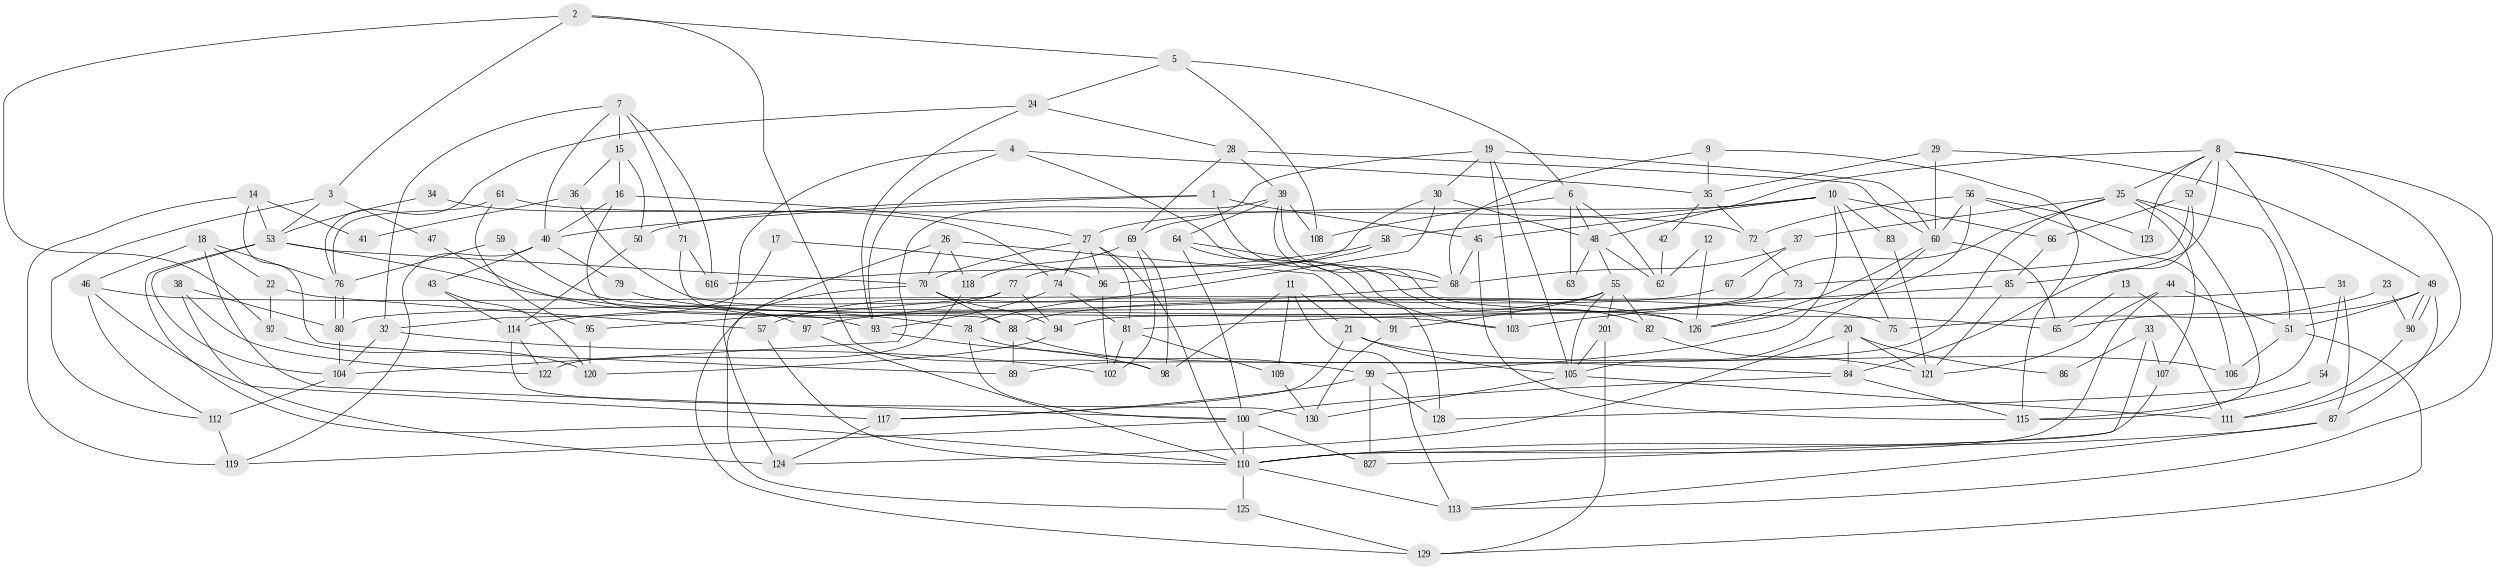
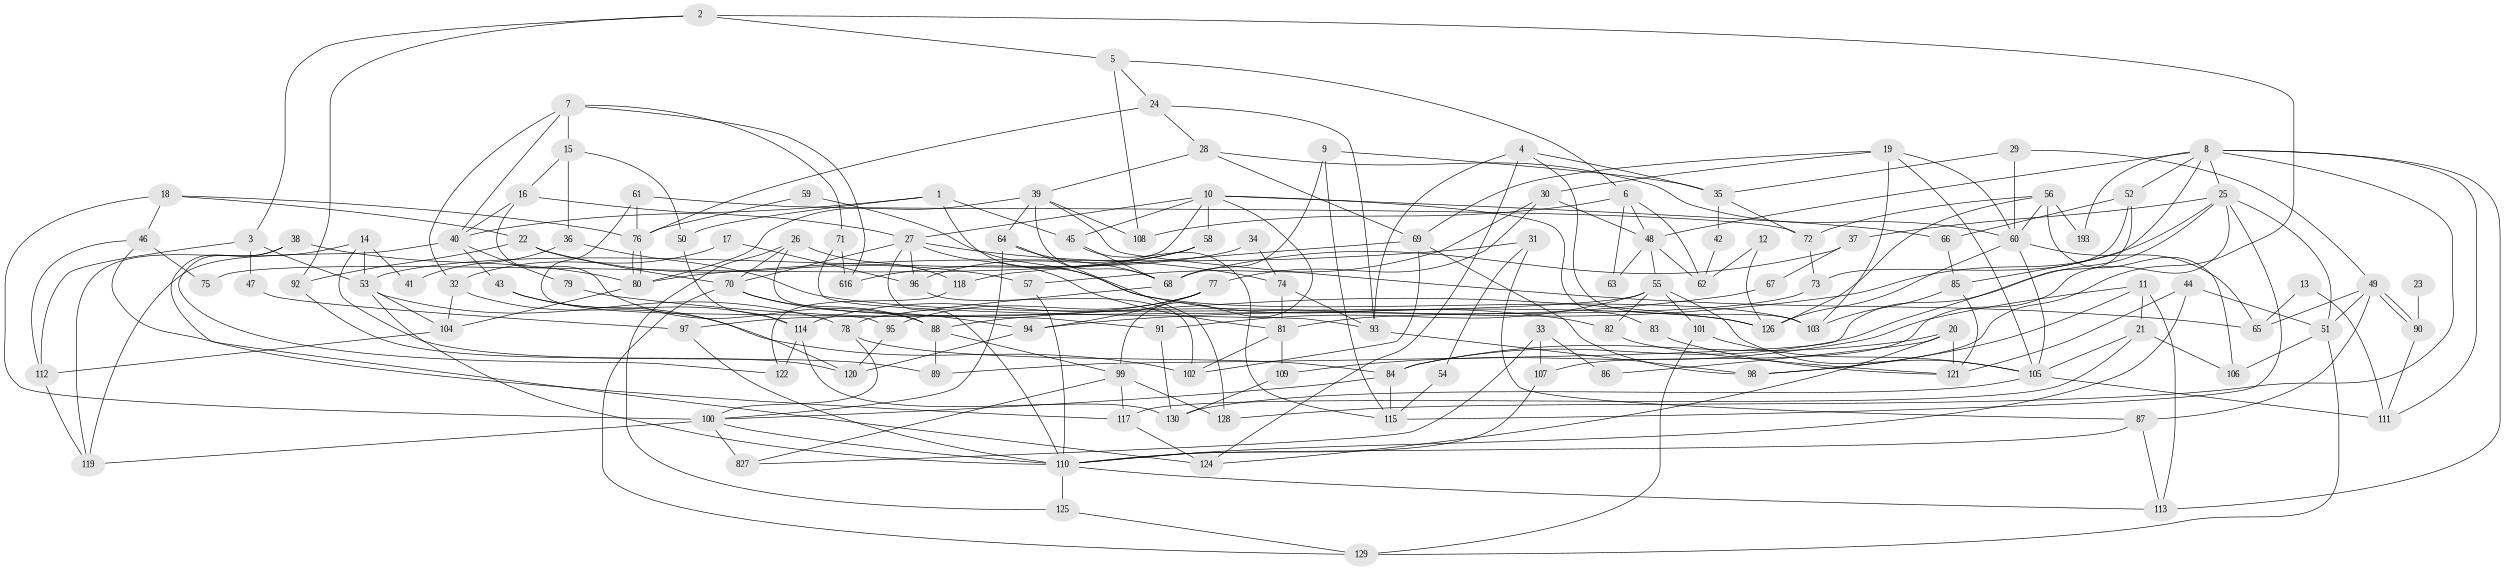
node "123": label "123" -> "193"
edge "53" -- "70": now "22" -- "70"
edge "23" -- "75": removed
node "201": label "201" -> "101"
edge "39" -- "104": now "39" -- "80"
